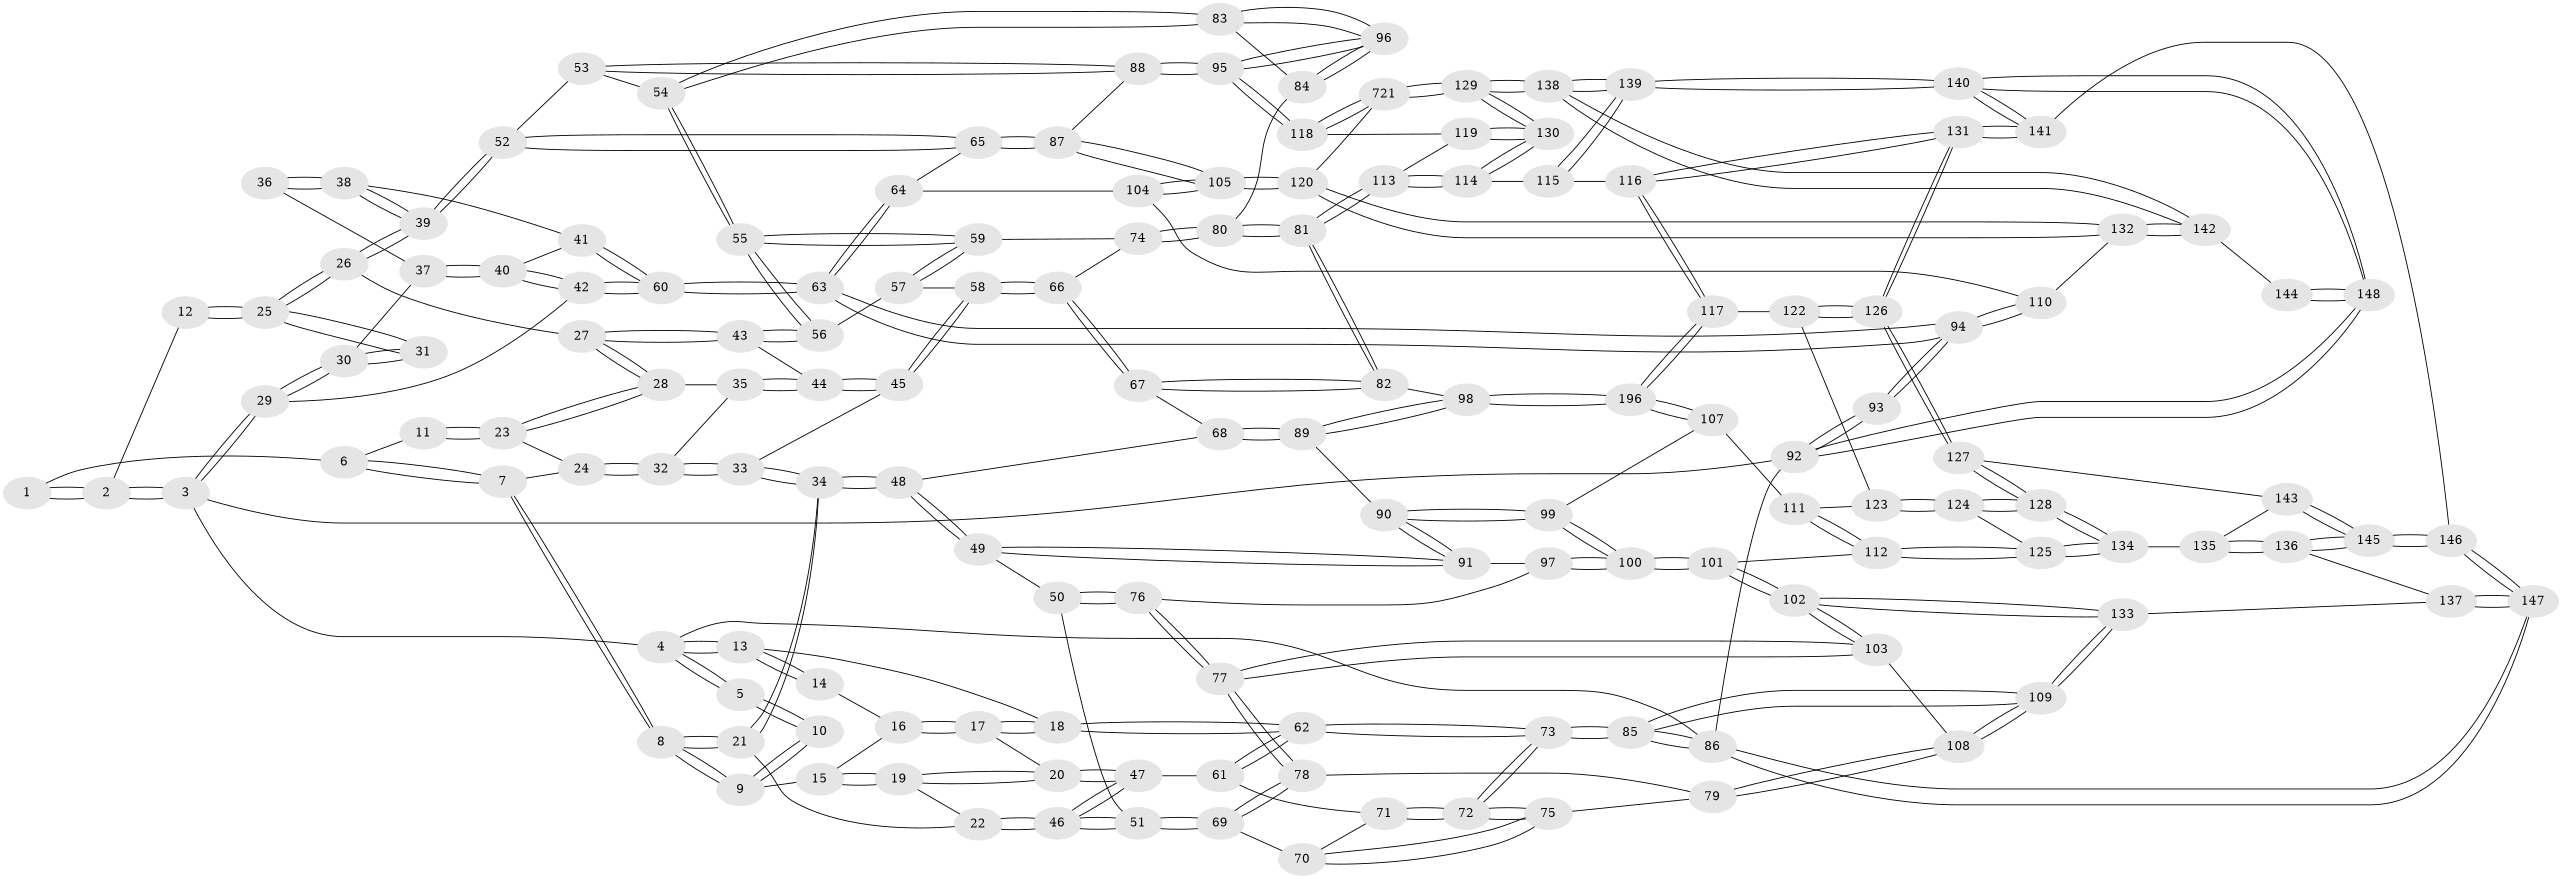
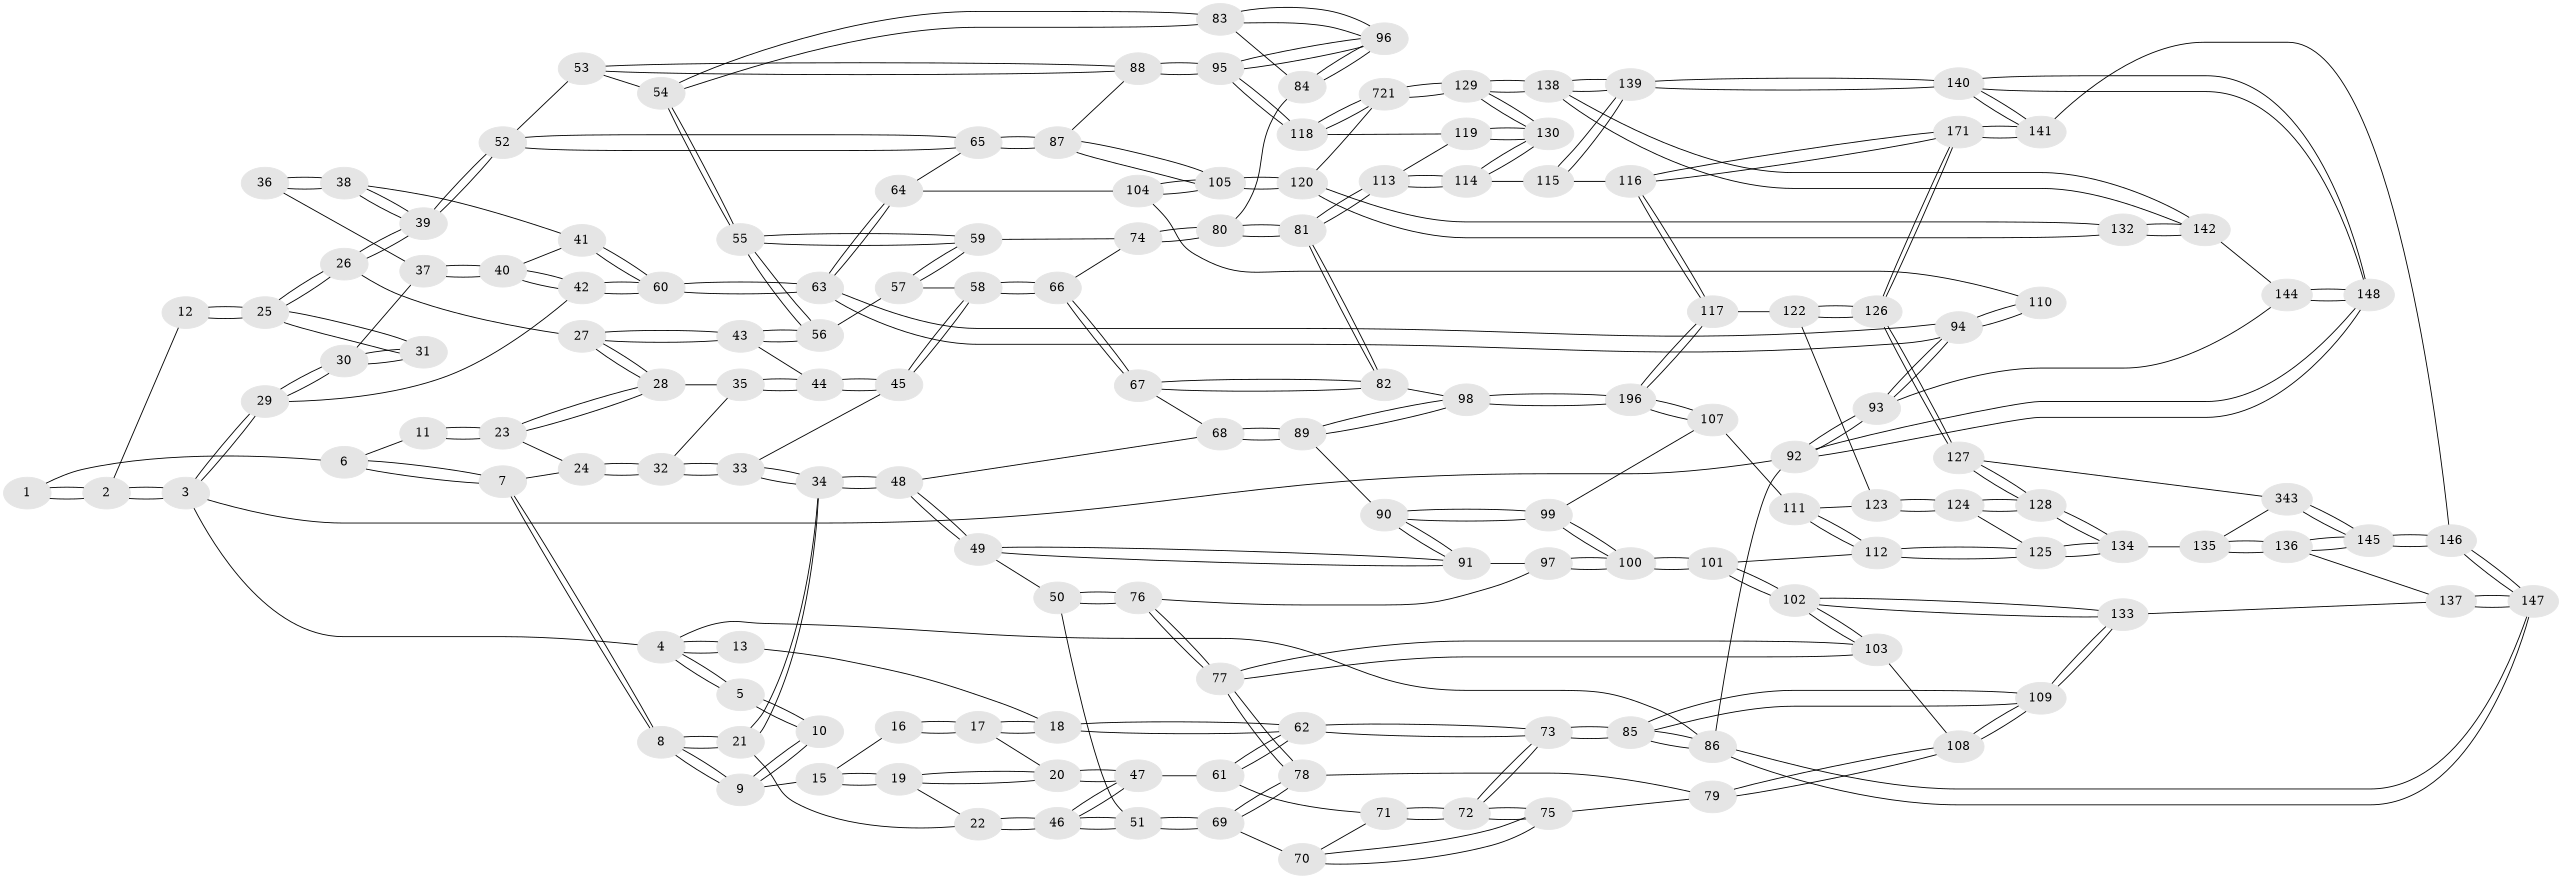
node "131": label "131" -> "171"
edge "132" -- "110": removed
edge "144" -- "93": added
node "143": label "143" -> "343"
node "14": removed
